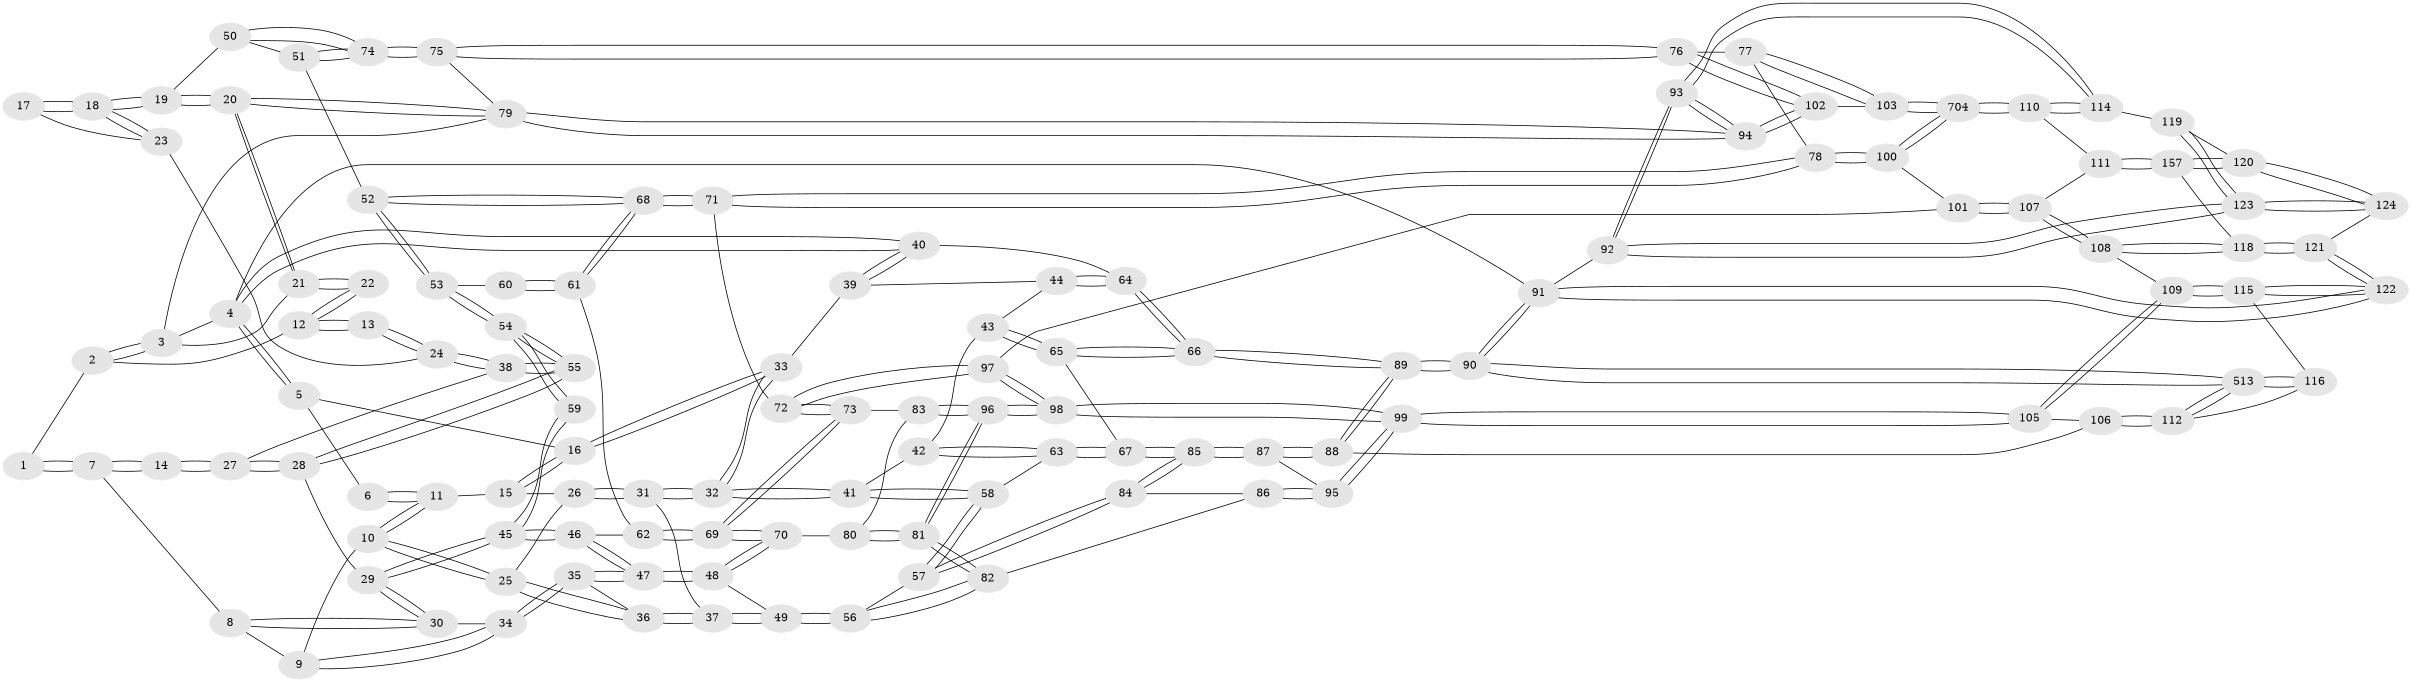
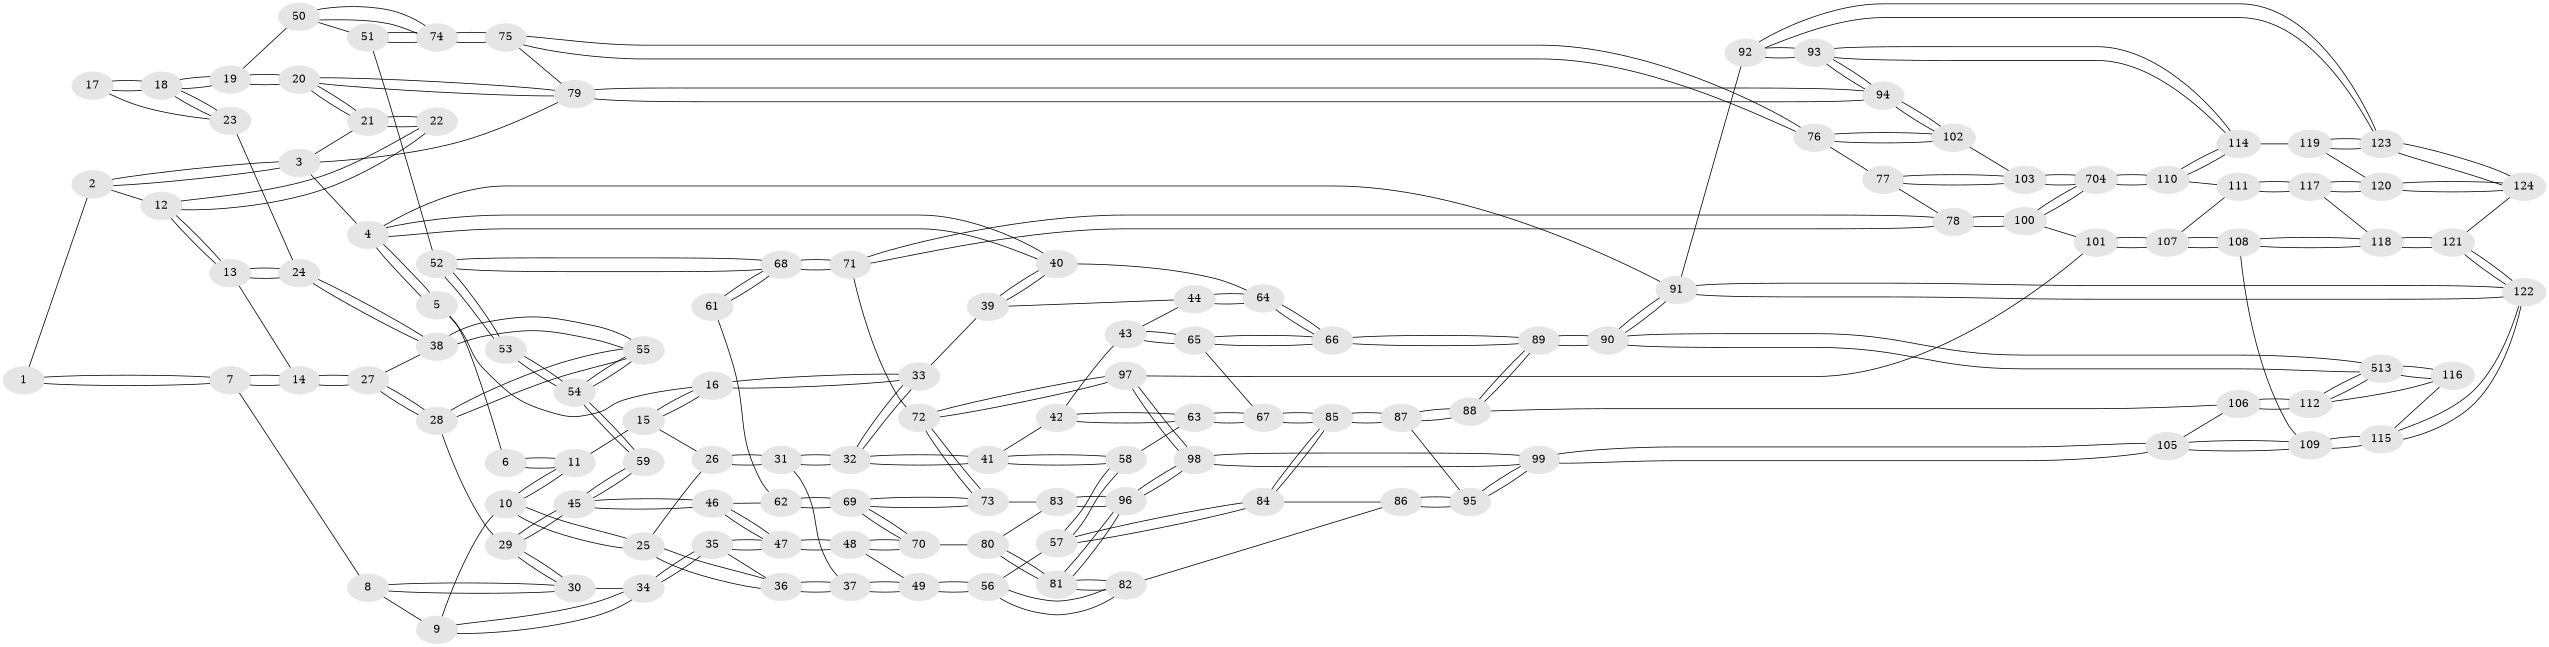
node "157": label "157" -> "117"
node "60": removed
edge "13" -- "14": added
